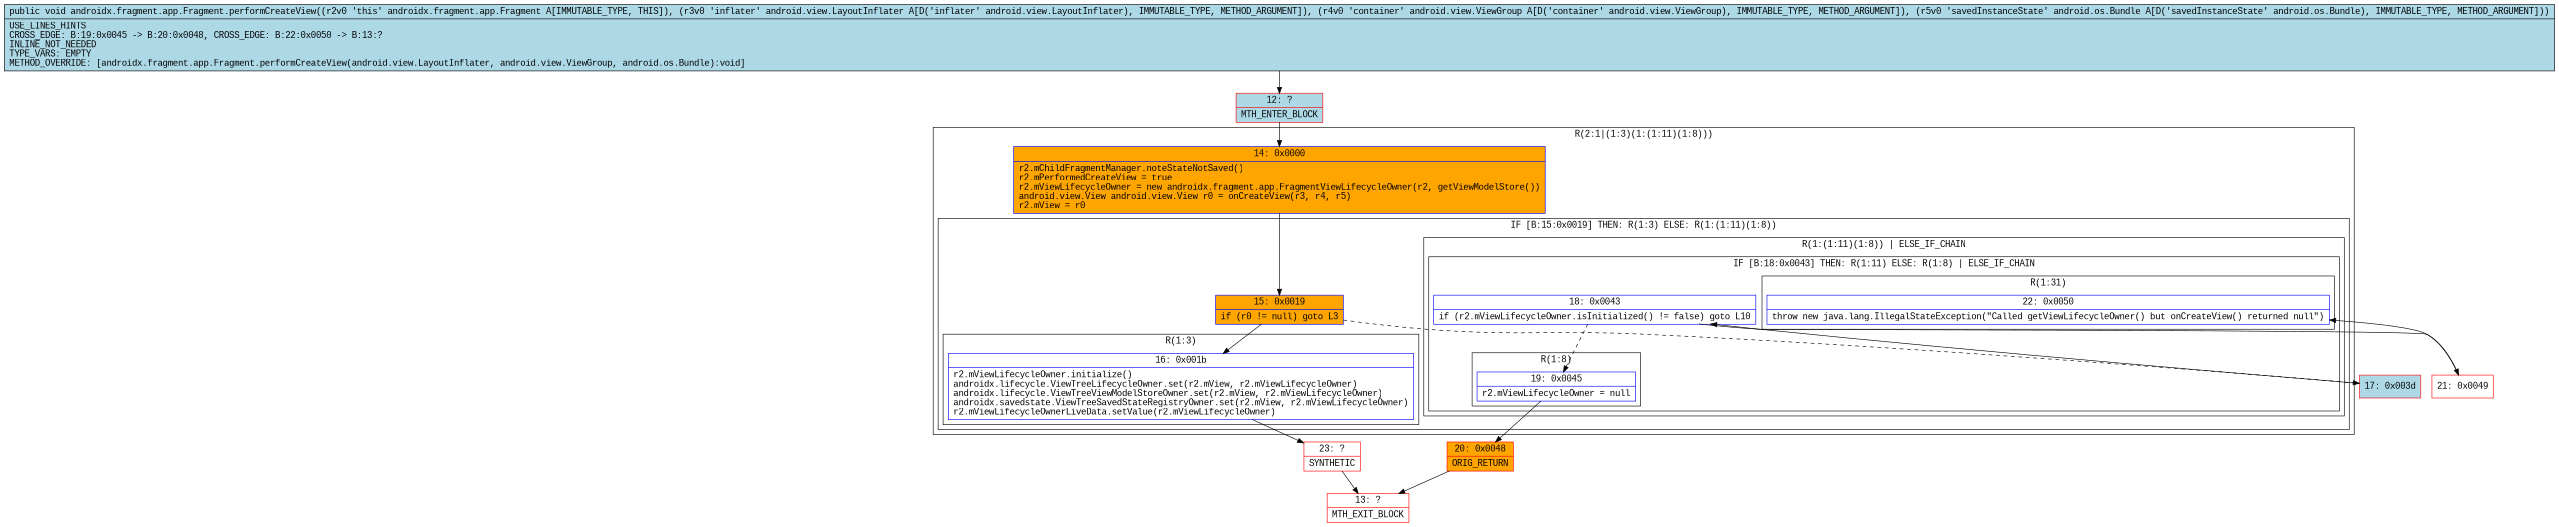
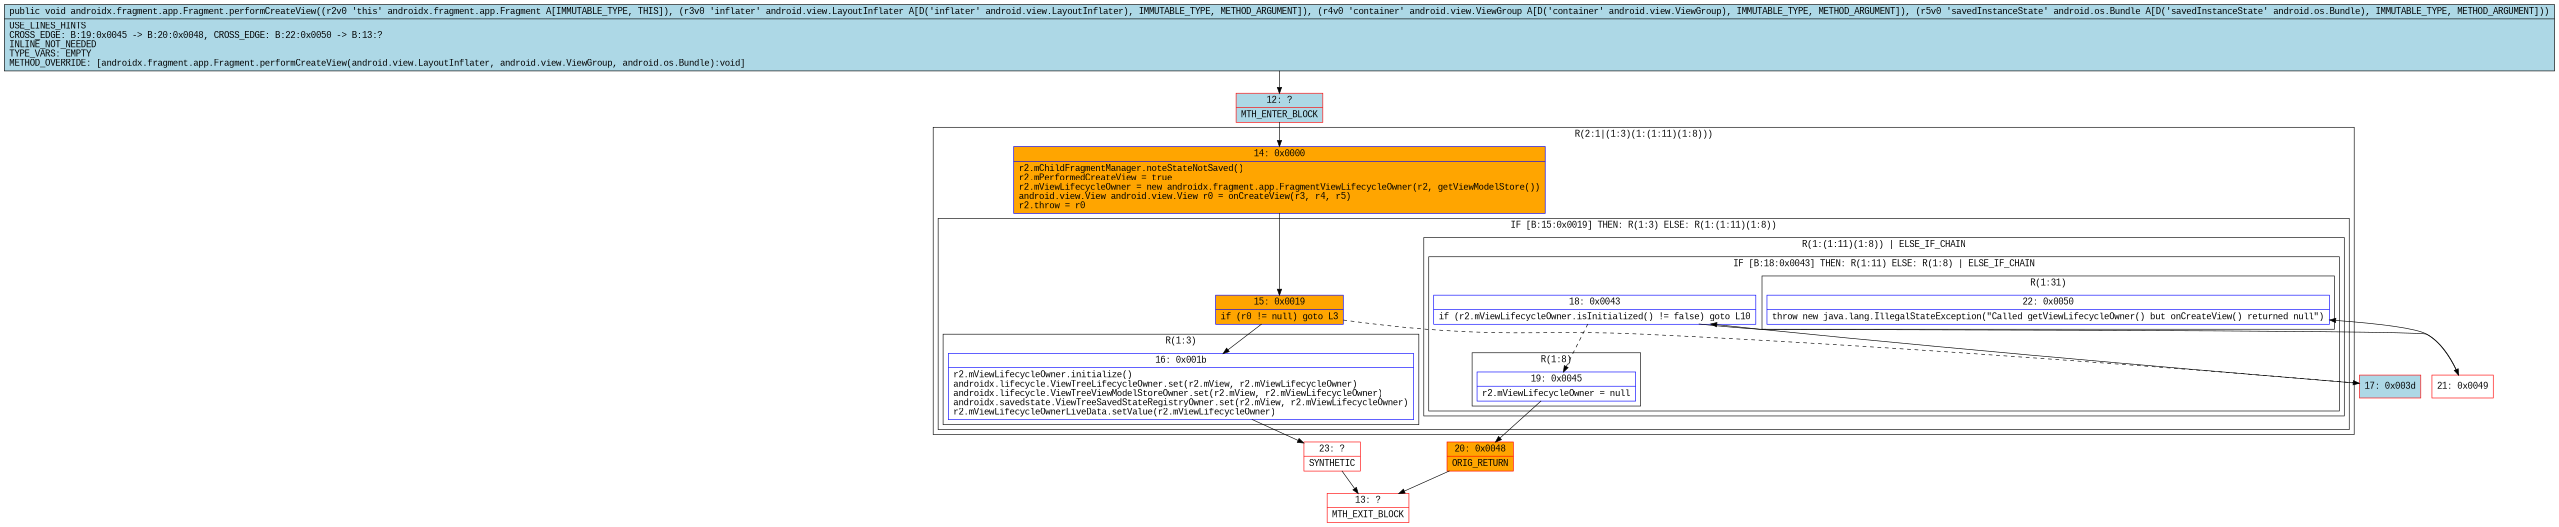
node "14: 0x0000": text "r2.mView = r0" -> "r2.throw = r0"
